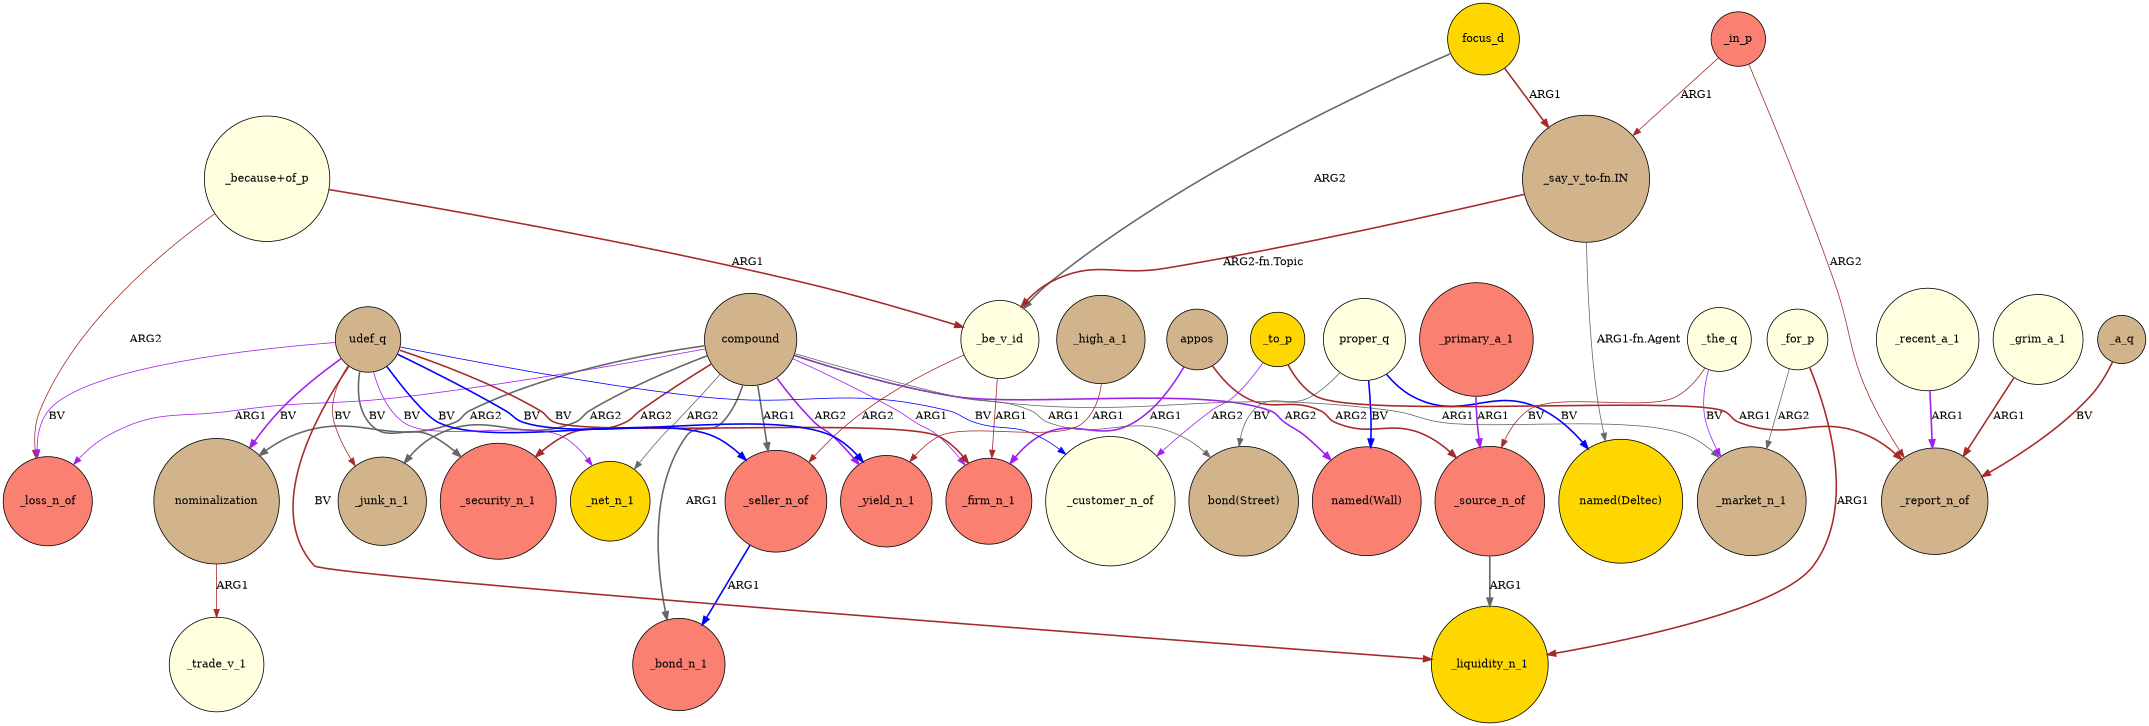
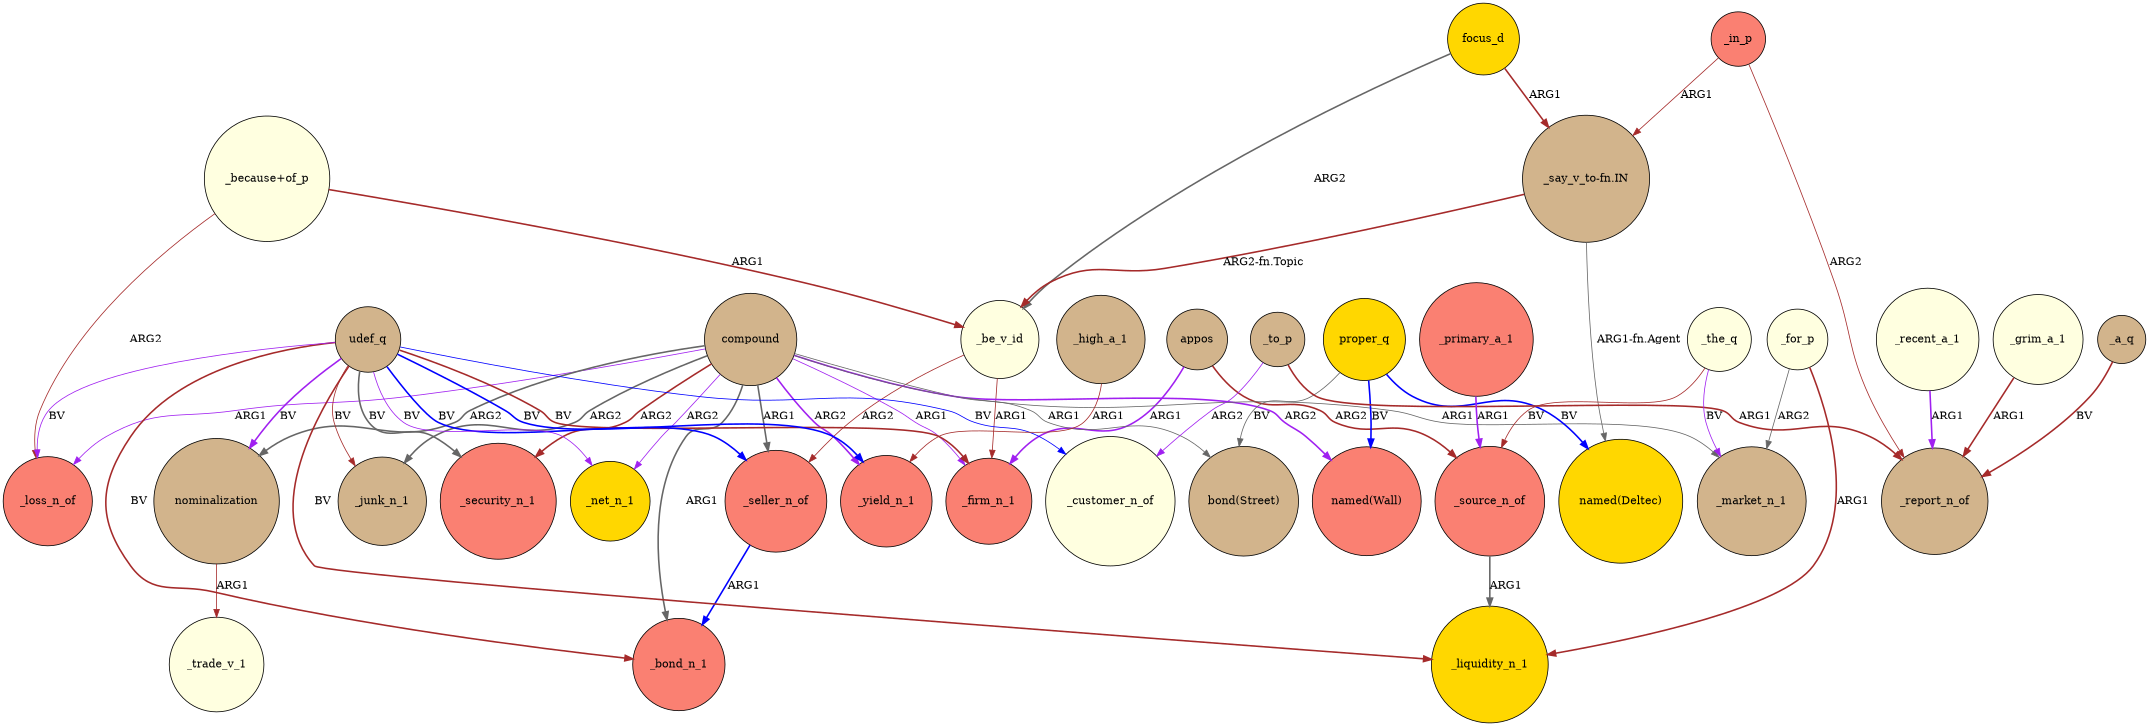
node "_to_p": fillcolor gold -> tan
node "proper_q": fillcolor lightyellow -> gold
edge "compound" -> "_net_n_1": color gray40 -> purple
edge "udef_q" -> "_bond_n_1": added, label "BV"
